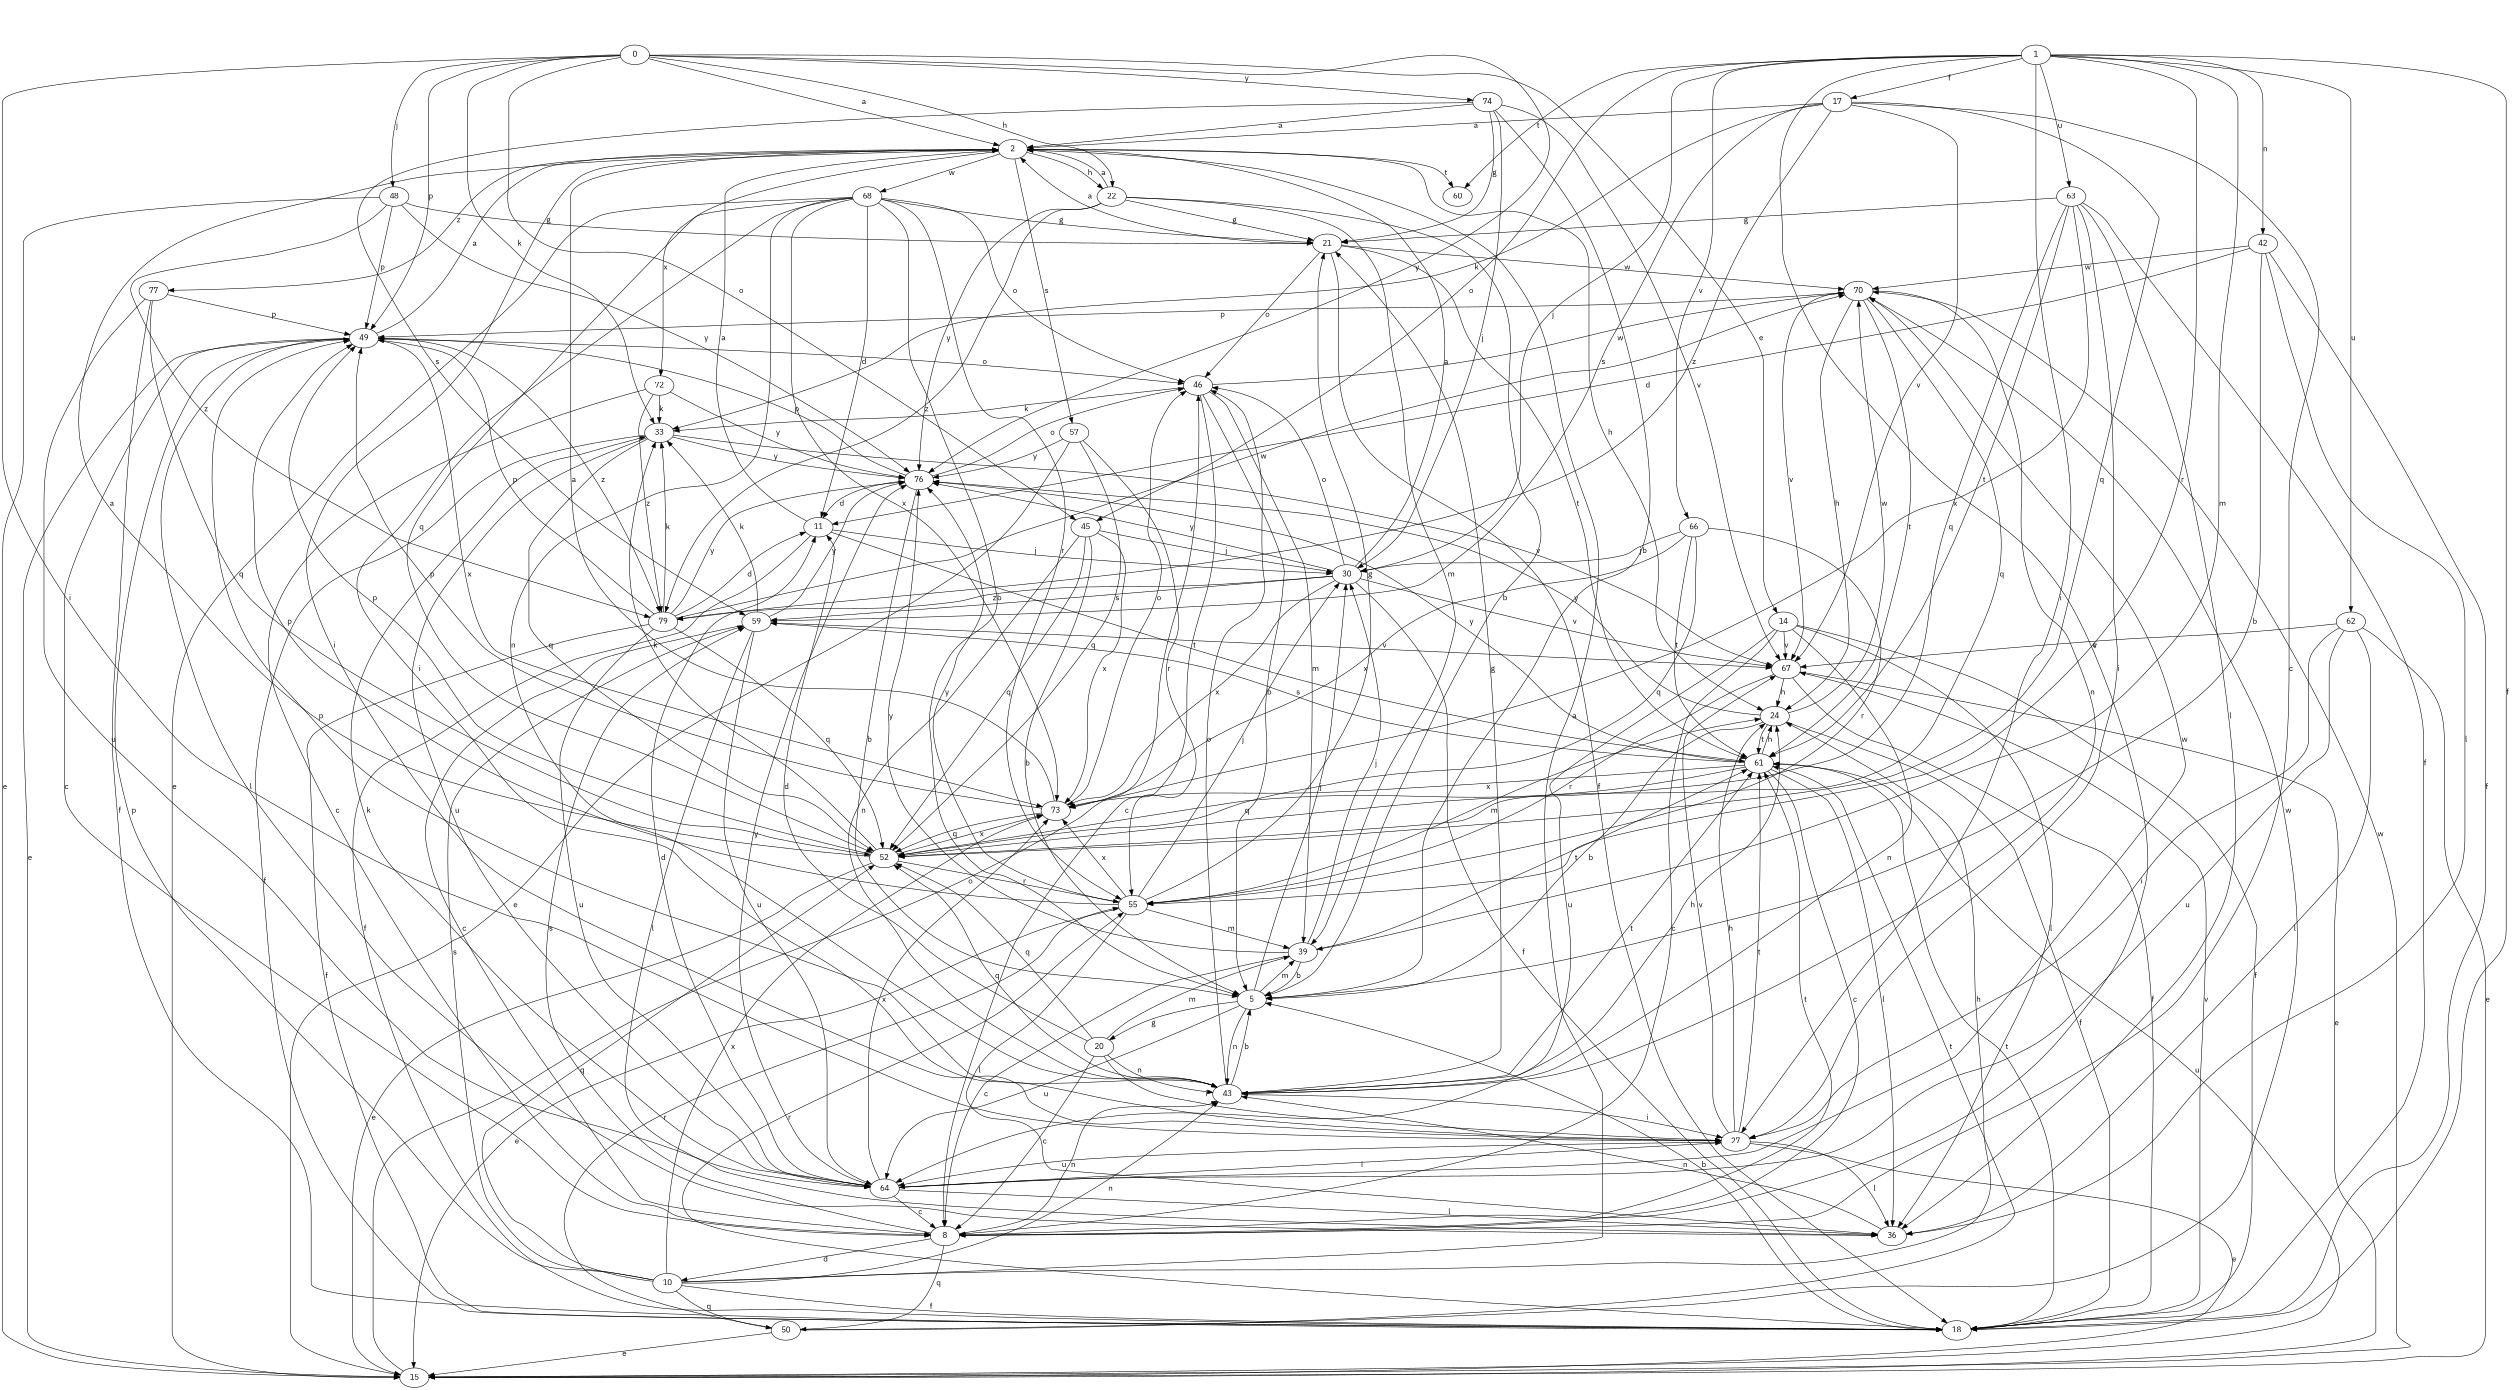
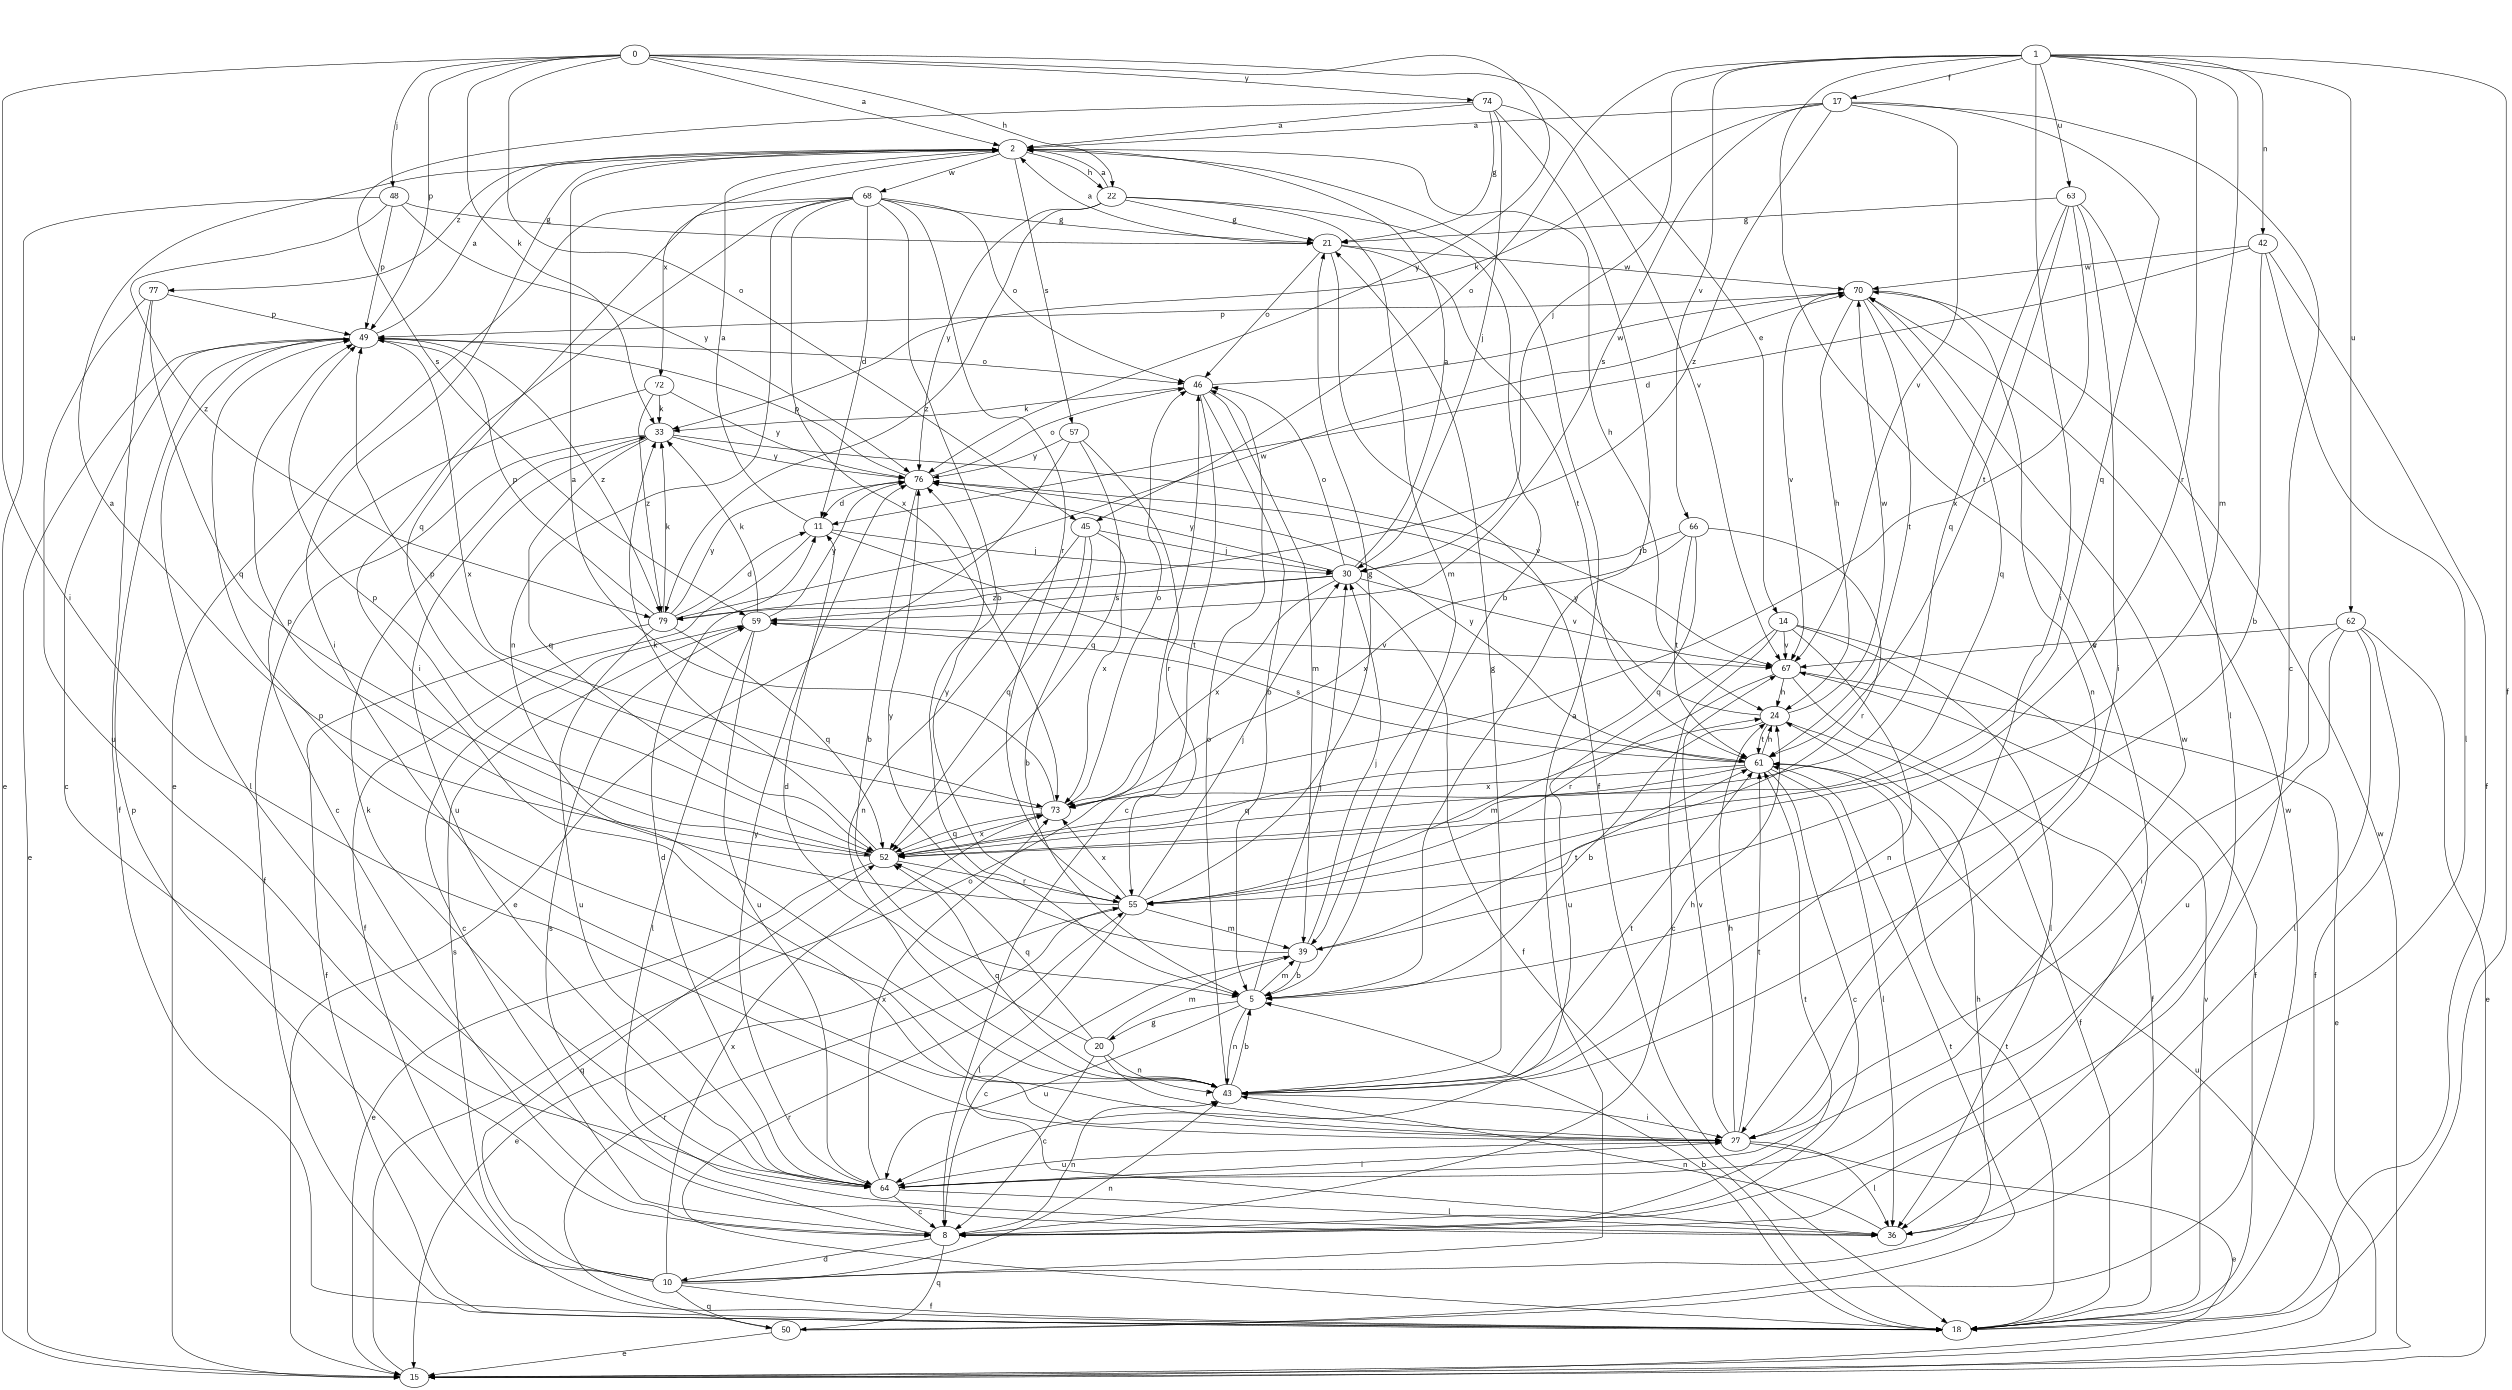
node "60": removed
edge "63" -> "18": now "62" -> "18"
